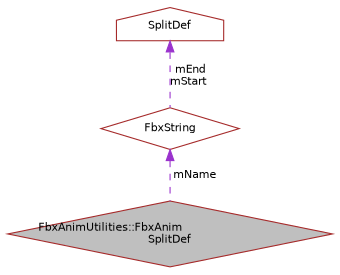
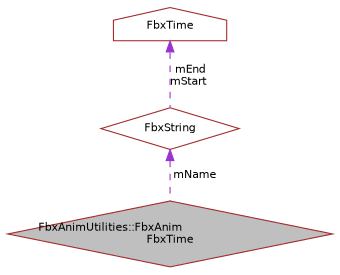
node "SplitDef": label "SplitDef" -> "FbxTime"
node "FbxAnimUtilities::FbxAnim SplitDef": label "FbxAnimUtilities::FbxAnim SplitDef" -> "FbxAnimUtilities::FbxAnim FbxTime"
